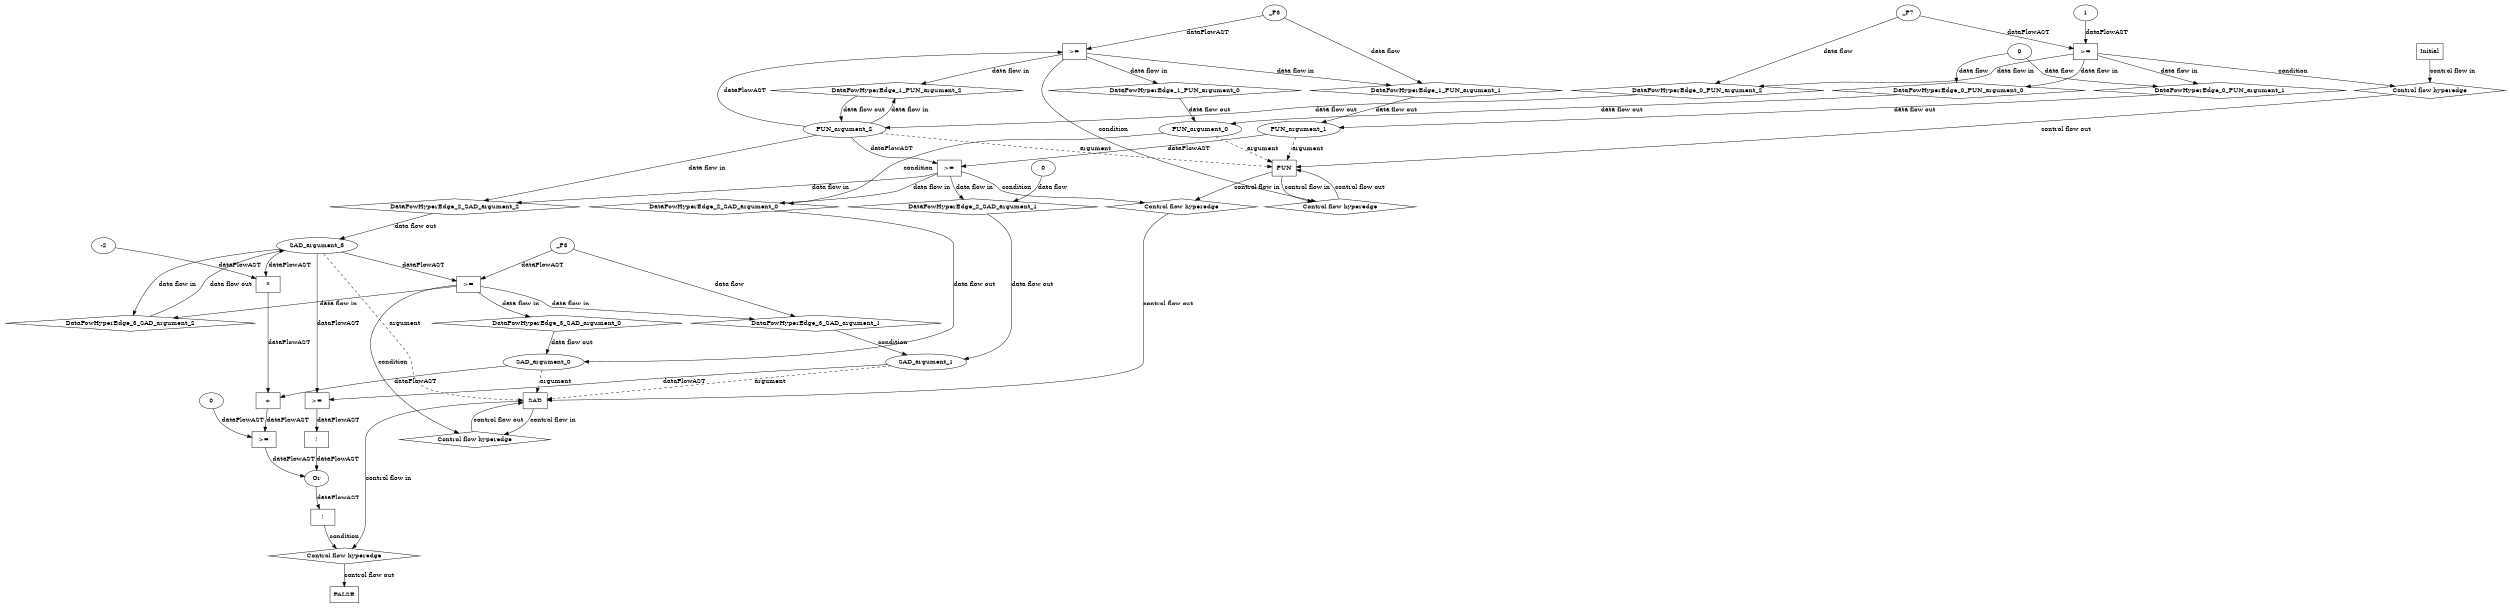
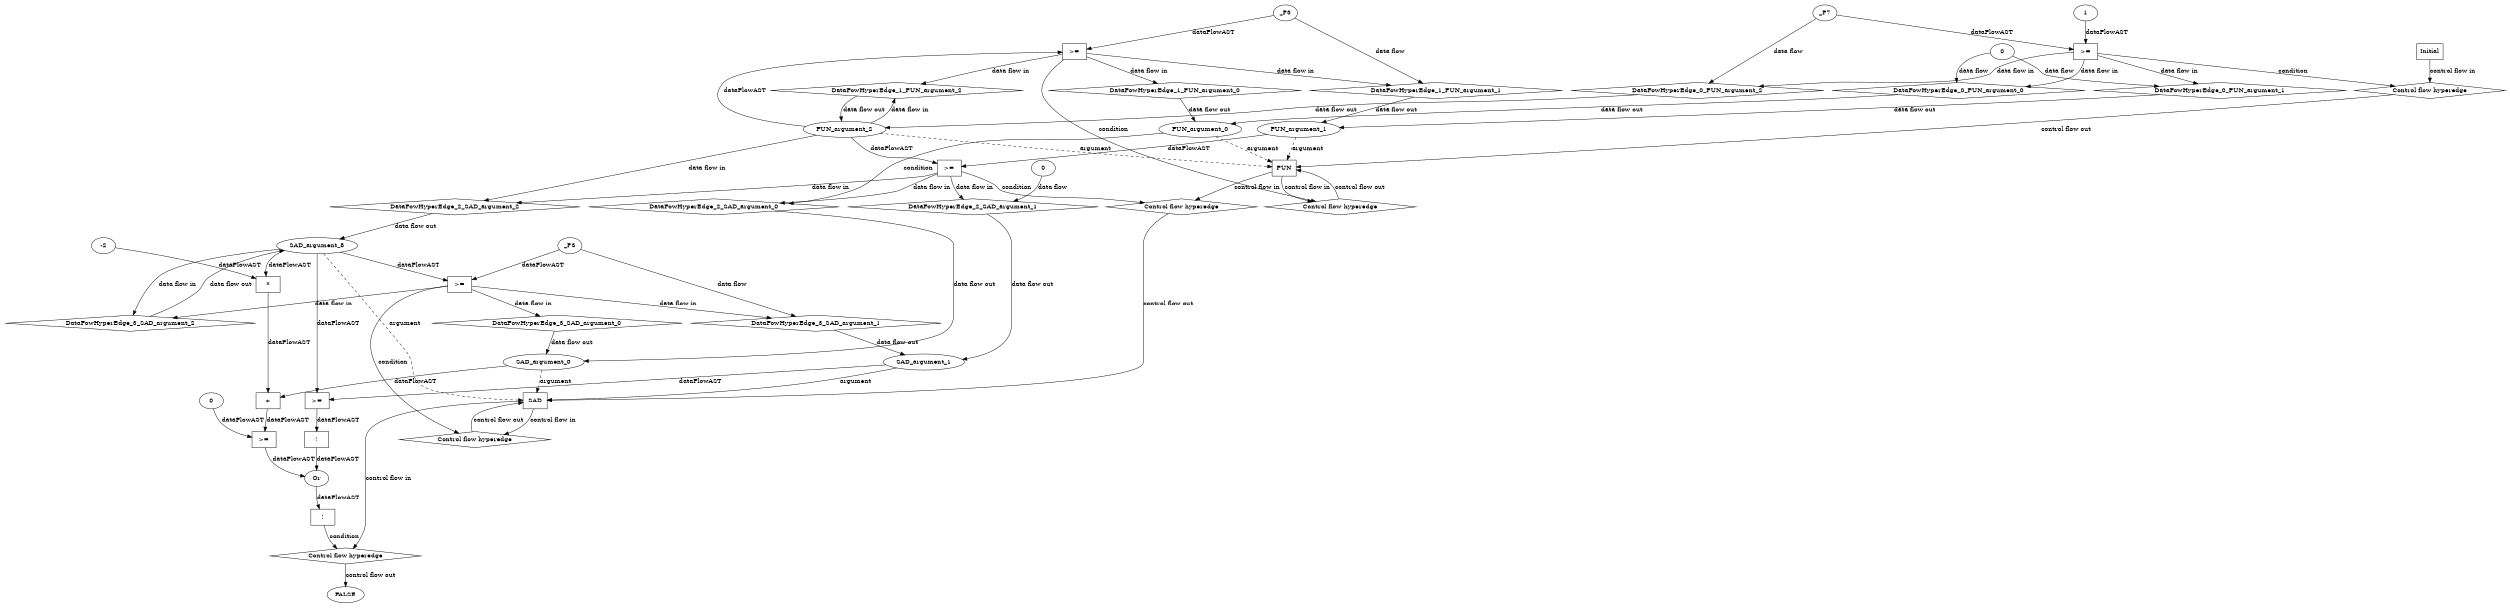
edge "DataFowHyperEdge_3_SAD_argument_1" -> "SAD_argument_1": label "condition" -> "data flow out"
edge "SAD_argument_1" -> "SAD": style dashed -> solid
node "FALSE": shape box -> ellipse
